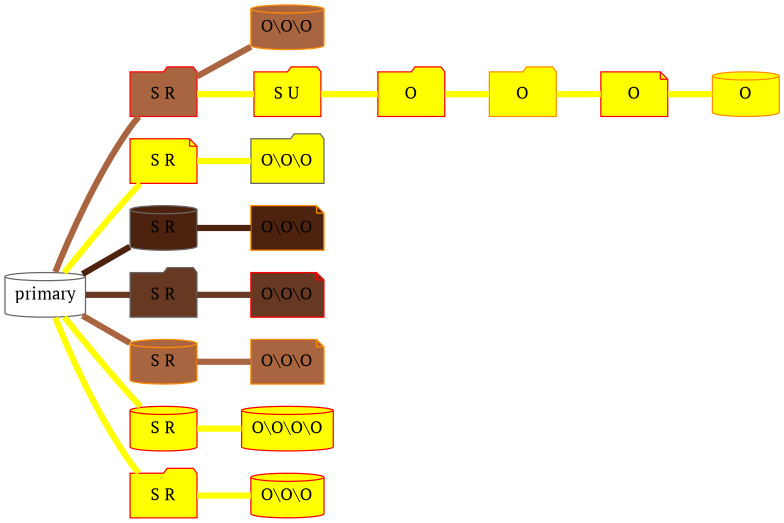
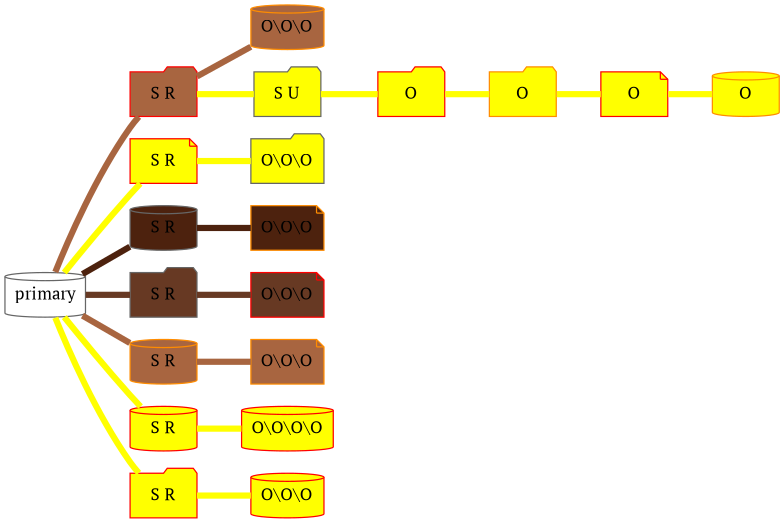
node "S U": color red -> gray40
